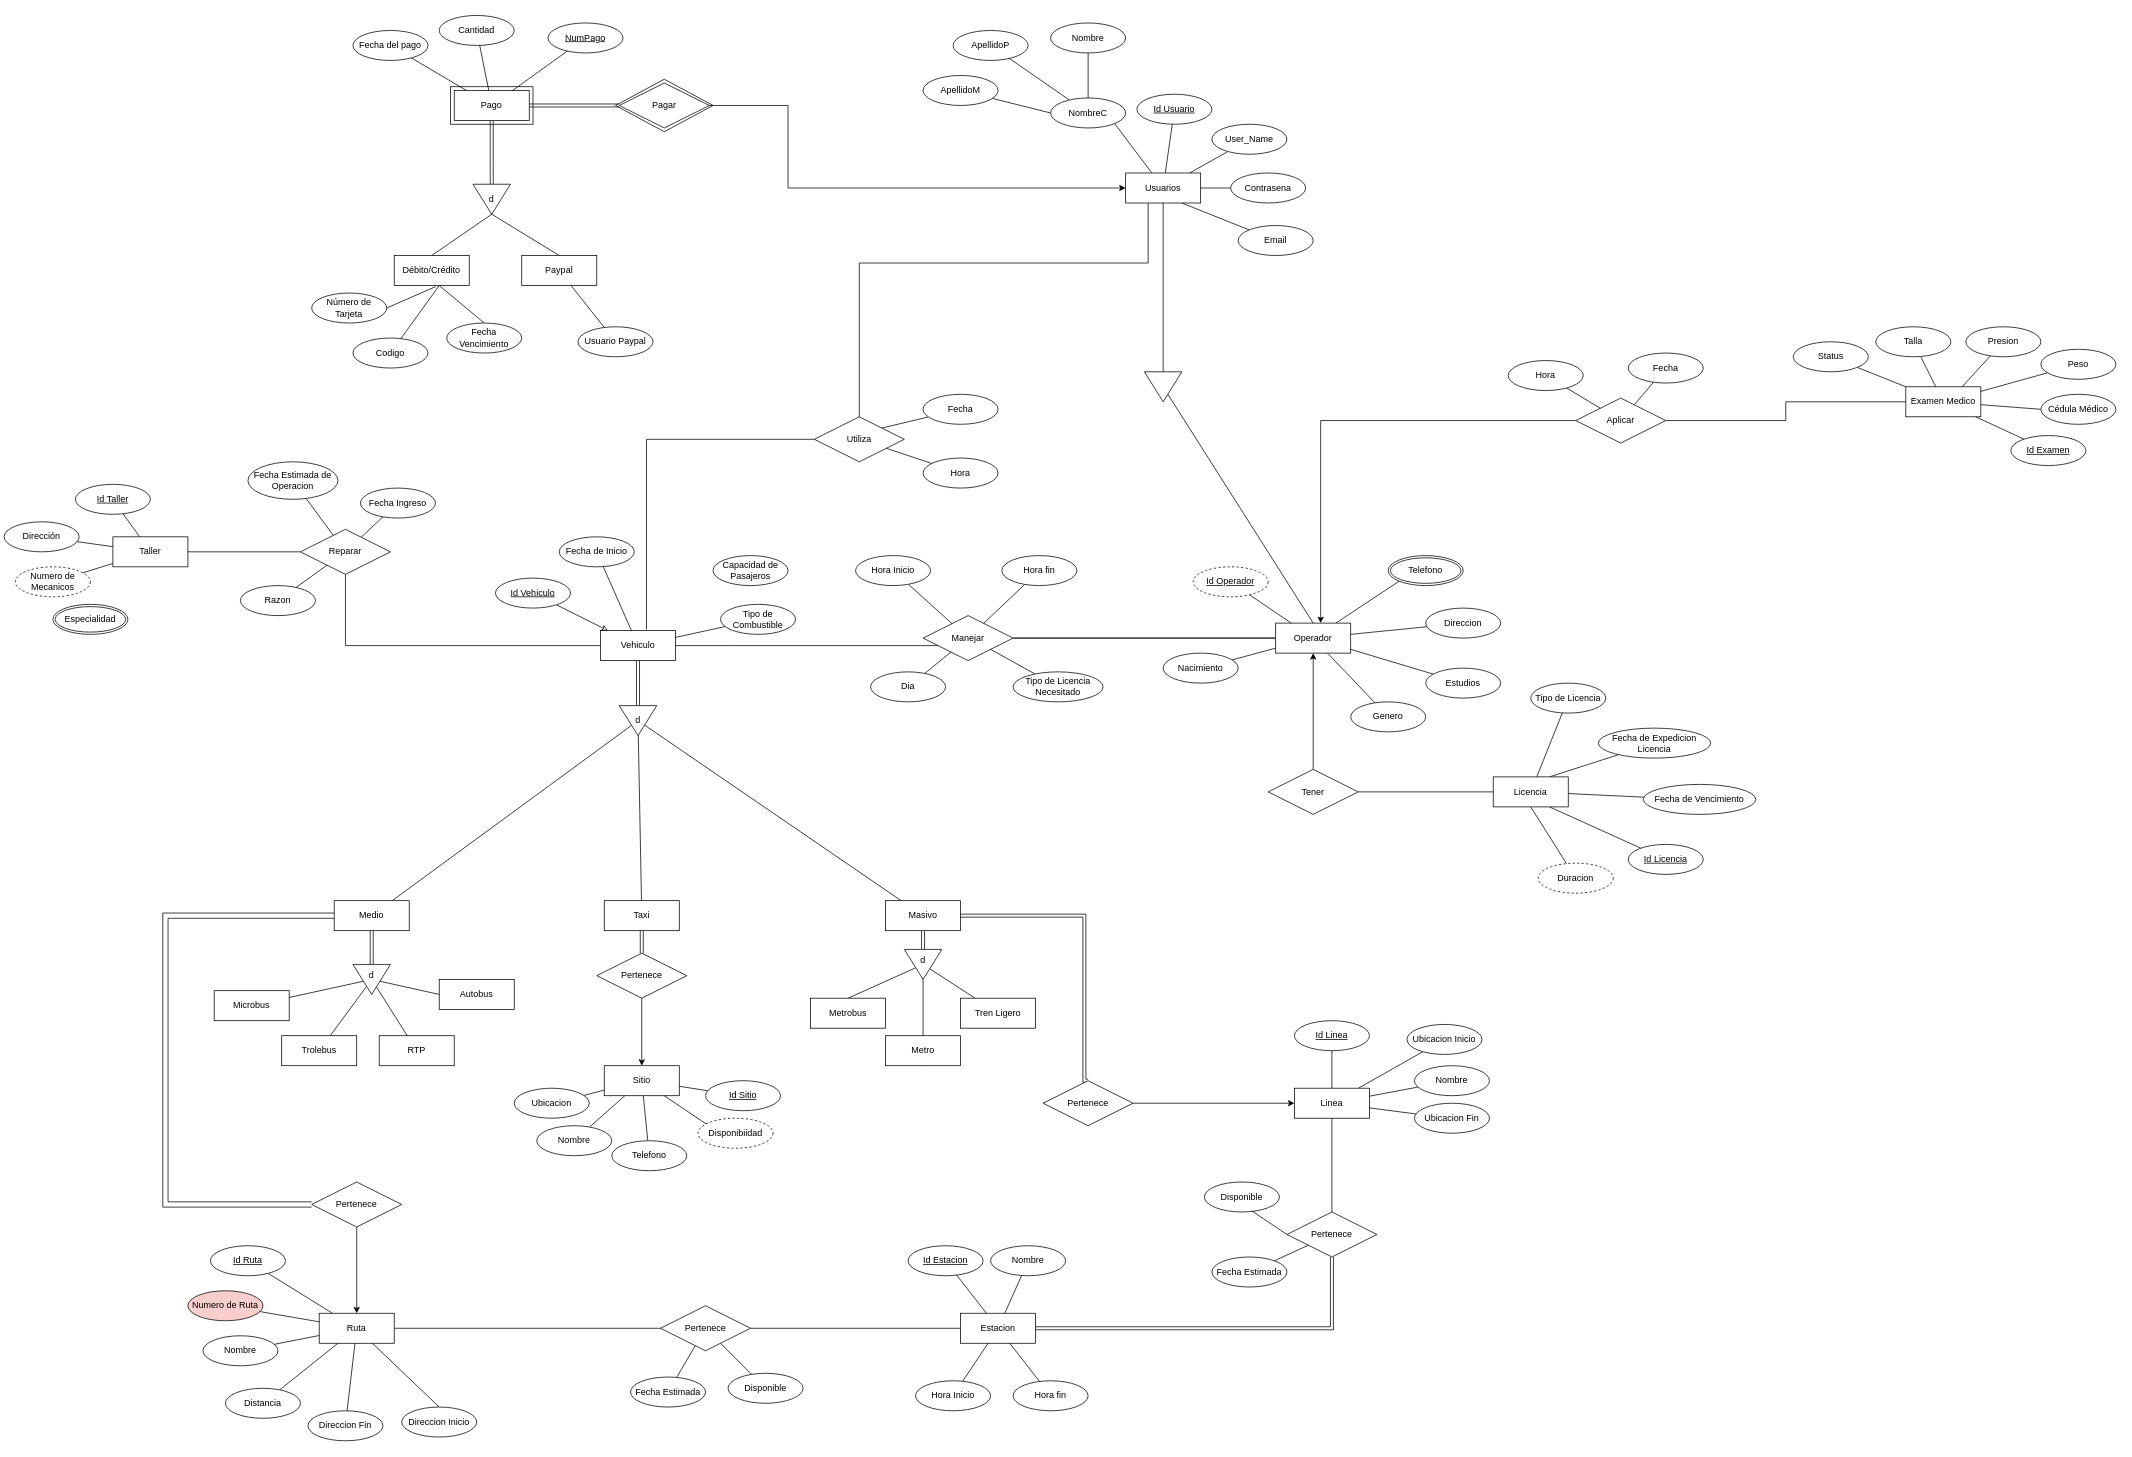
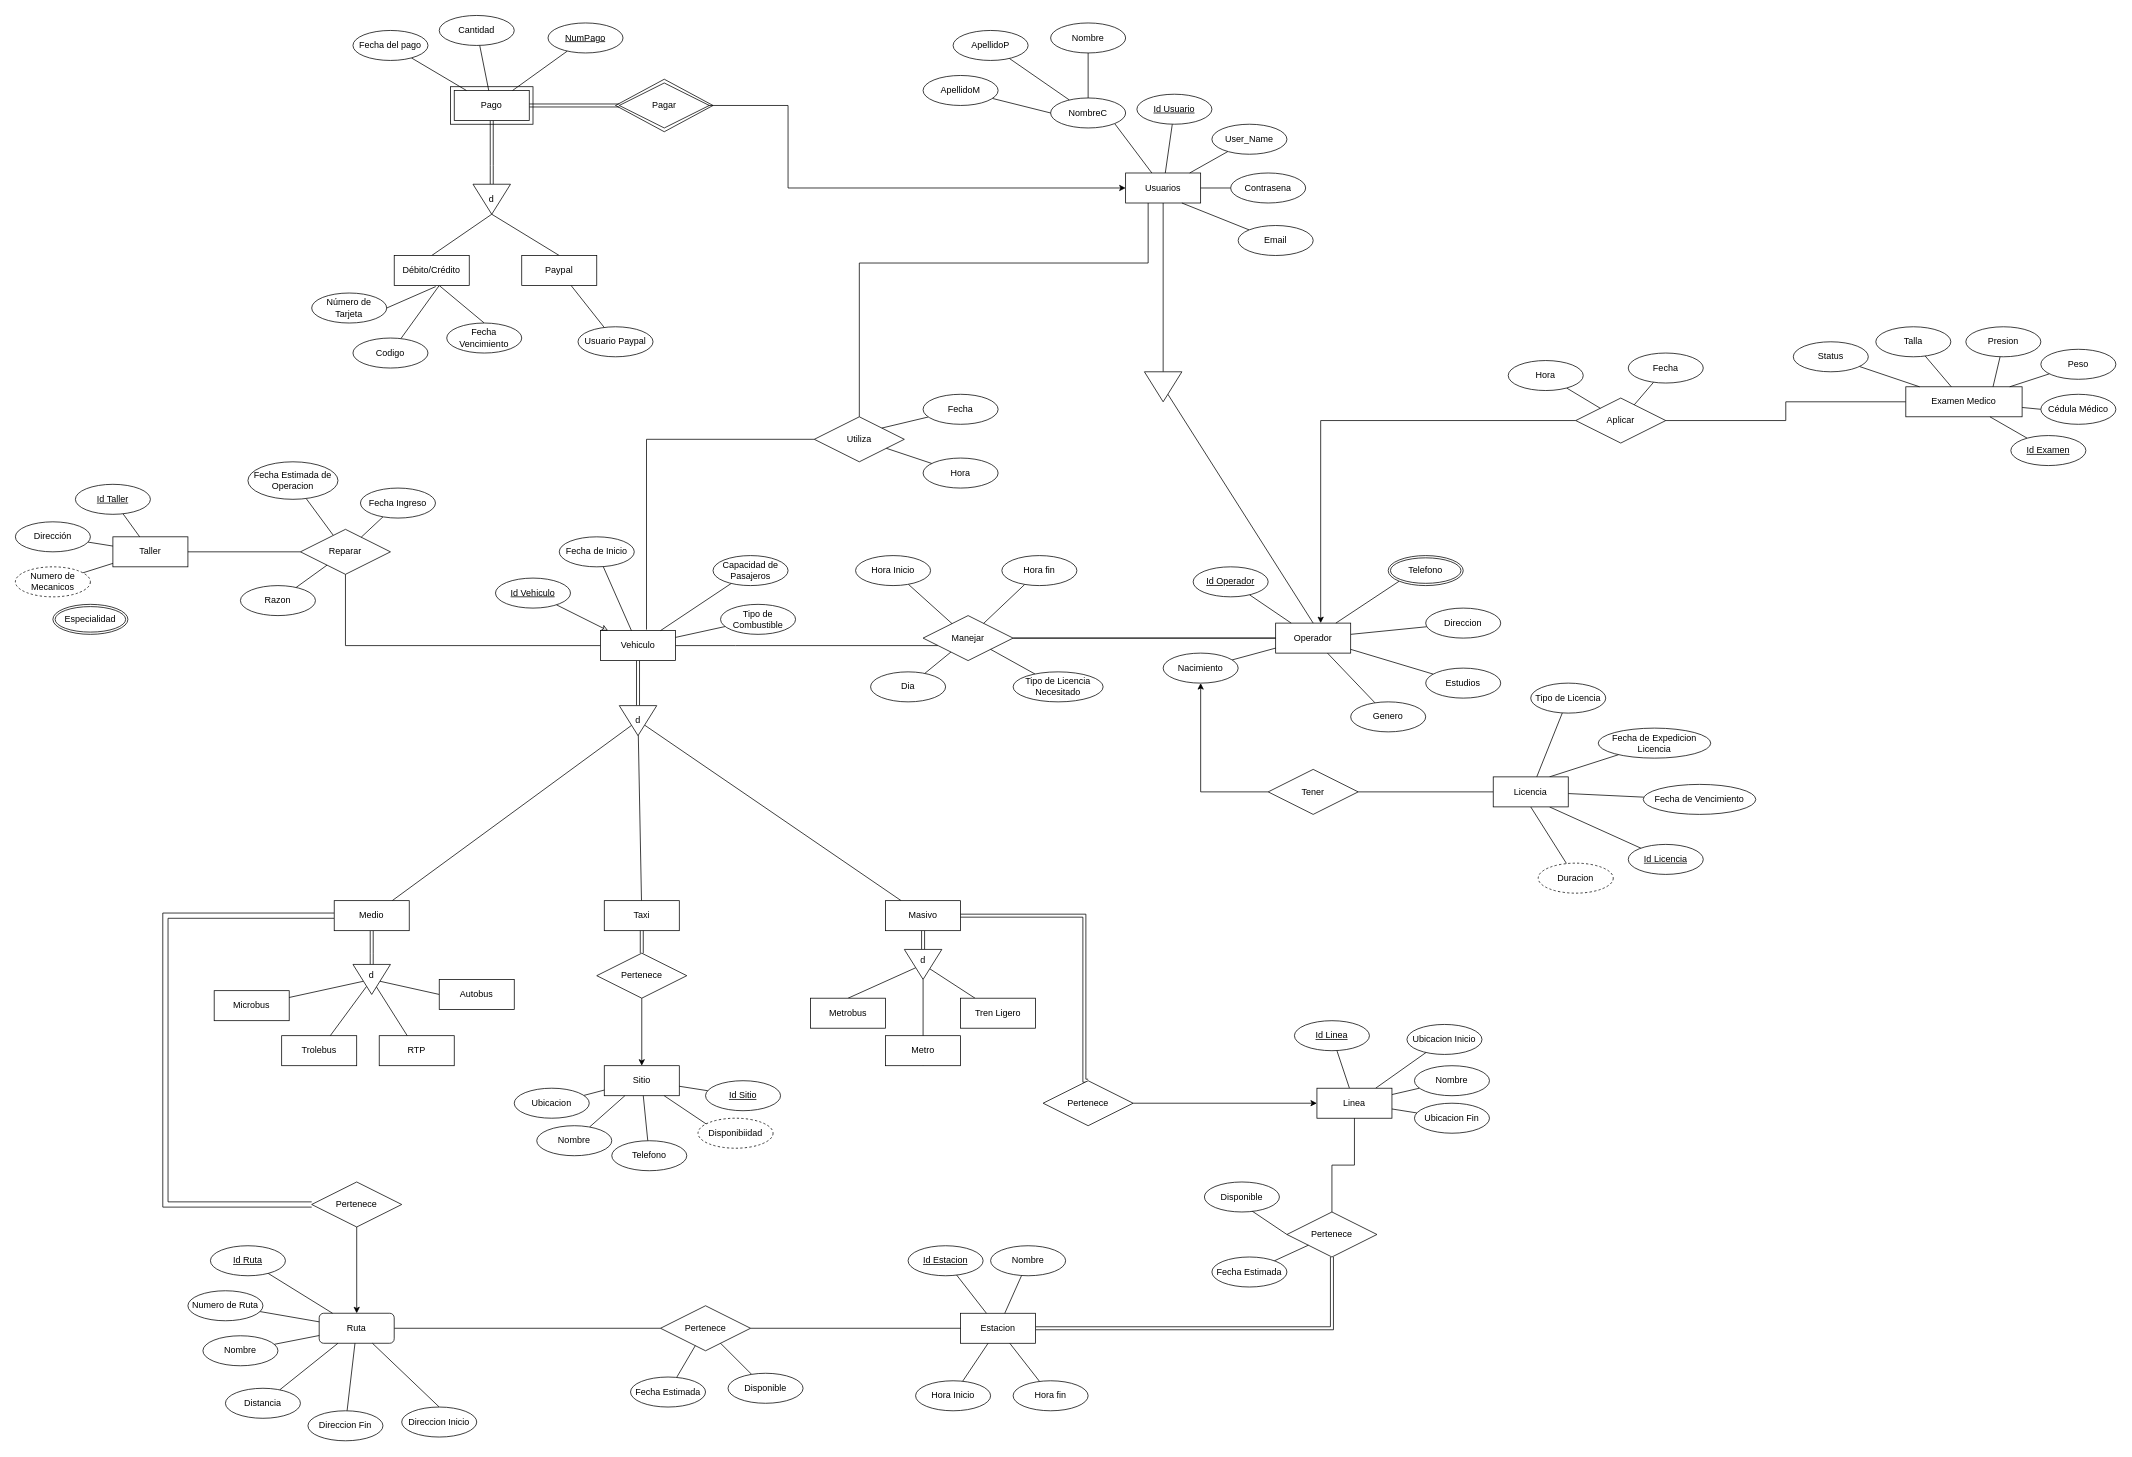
node "Examen Medico": size 75x30 -> 116x30
node "Dirección": moved (42, 537) -> (53, 537)
node "Id Operador": style dashed -> solid
edge "Capacidad de Pasajeros" -- "Vehiculo": added
edge "Tener" -> "Operador": now "Tener" -> "Nacimiento"
node "Linea": moved (1332, 1103) -> (1354, 1103)
node "Numero de Ruta": fillcolor #f8cecc -> #ffffff
node "Ruta": shape rectangle -> rounded rectangle
